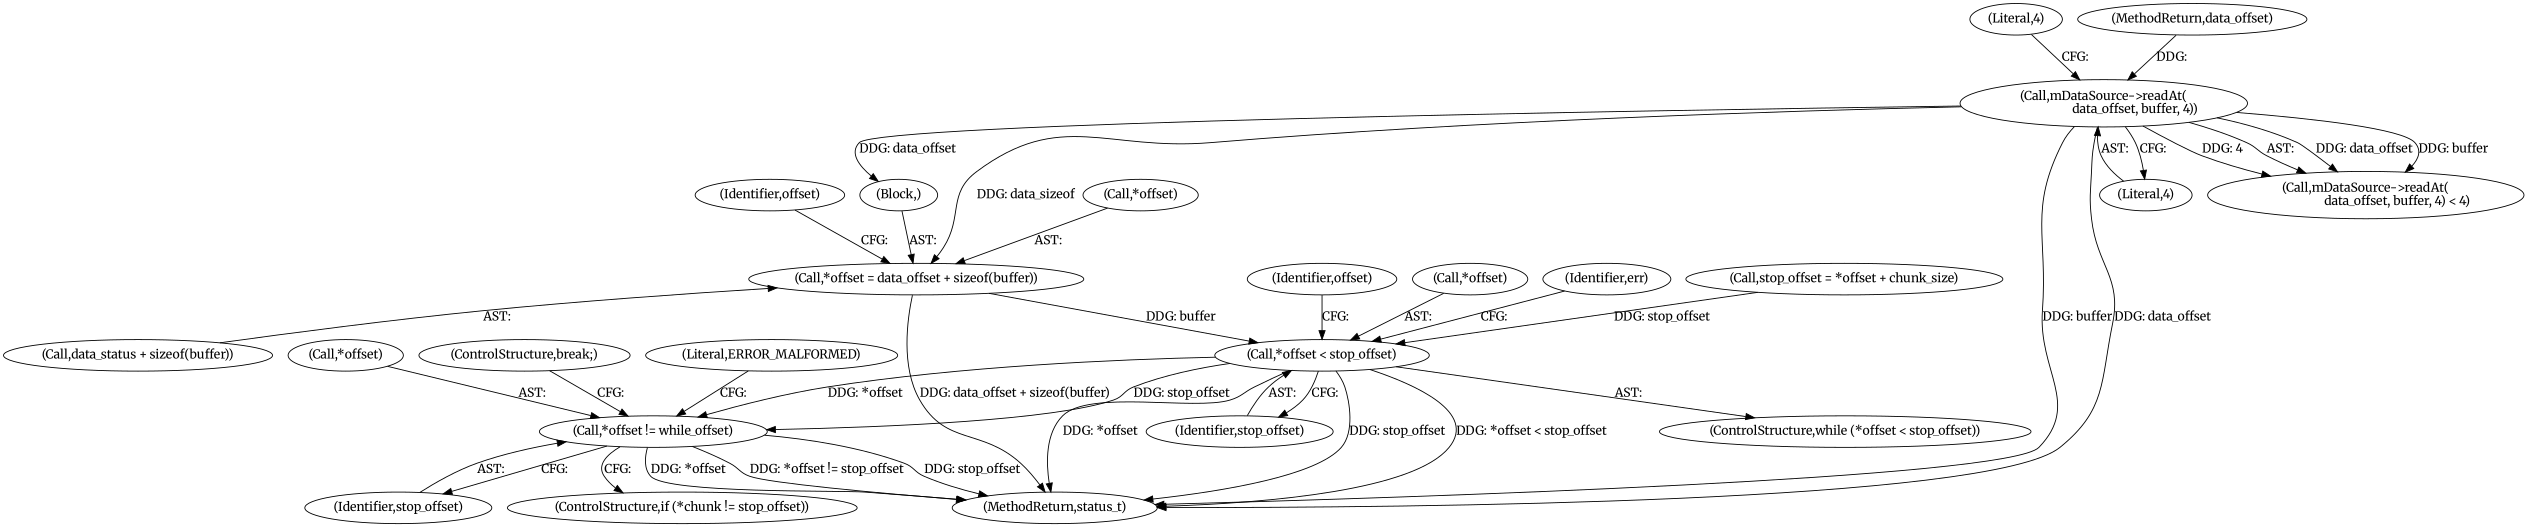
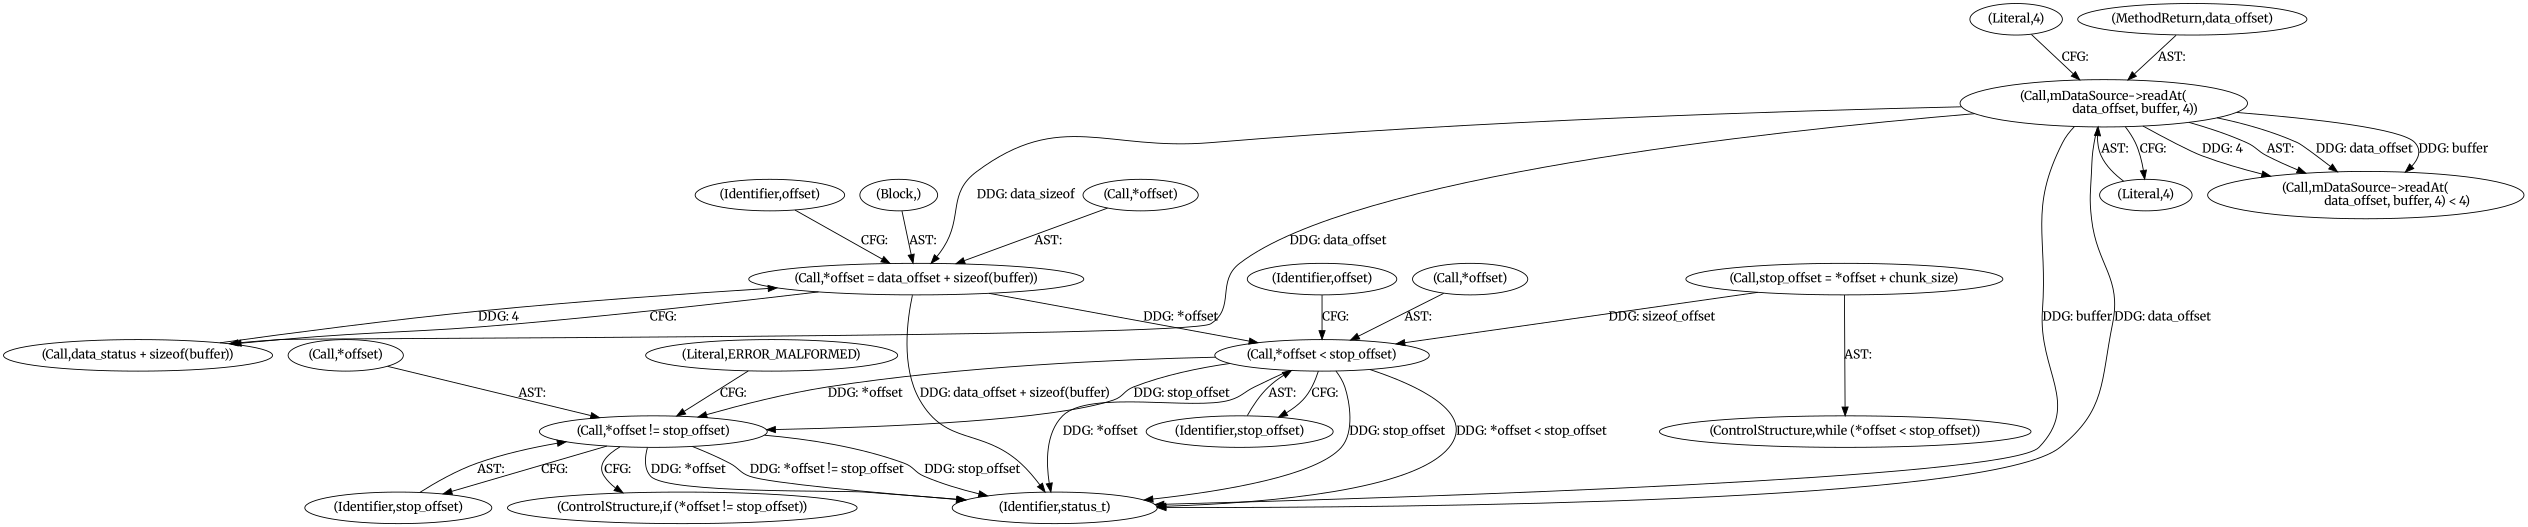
edge "(MethodReturn,data_offset)" -> "(Call,mDataSource->readAt( data_offset, buffer, 4))": label "DDG: " -> "AST: "
edge "(Call,mDataSource->readAt( data_offset, buffer, 4))" -> "(Block,)": now "(Call,mDataSource->readAt( data_offset, buffer, 4))" -> "(Call,data_status + sizeof(buffer))"
node "(Identifier,err)": removed
edge "(Call,data_status + sizeof(buffer))" -> "(Call,*offset = data_offset + sizeof(buffer))": label "AST: " -> "DDG: 4"
edge "(Call,*offset = data_offset + sizeof(buffer))" -> "(Call,*offset < stop_offset)": label "DDG: buffer" -> "DDG: *offset"
edge "(Call,stop_offset = *offset + chunk_size)" -> "(Call,*offset < stop_offset)": label "DDG: stop_offset" -> "DDG: sizeof_offset"
edge "(Call,*offset = data_offset + sizeof(buffer))" -> "(Call,data_status + sizeof(buffer))": added, label "CFG:"
node "(ControlStructure,break;)": removed
edge "(Call,*offset < stop_offset)" -> "(ControlStructure,while (*offset < stop_offset))": now "(Call,stop_offset = *offset + chunk_size)" -> "(ControlStructure,while (*offset < stop_offset))"
node "(Call,*offset != while_offset)": label "(Call,*offset != while_offset)" -> "(Call,*offset != stop_offset)"
node "(ControlStructure,if (*chunk != stop_offset))": label "(ControlStructure,if (*chunk != stop_offset))" -> "(ControlStructure,if (*offset != stop_offset))"
node "(MethodReturn,status_t)": label "(MethodReturn,status_t)" -> "(Identifier,status_t)"
